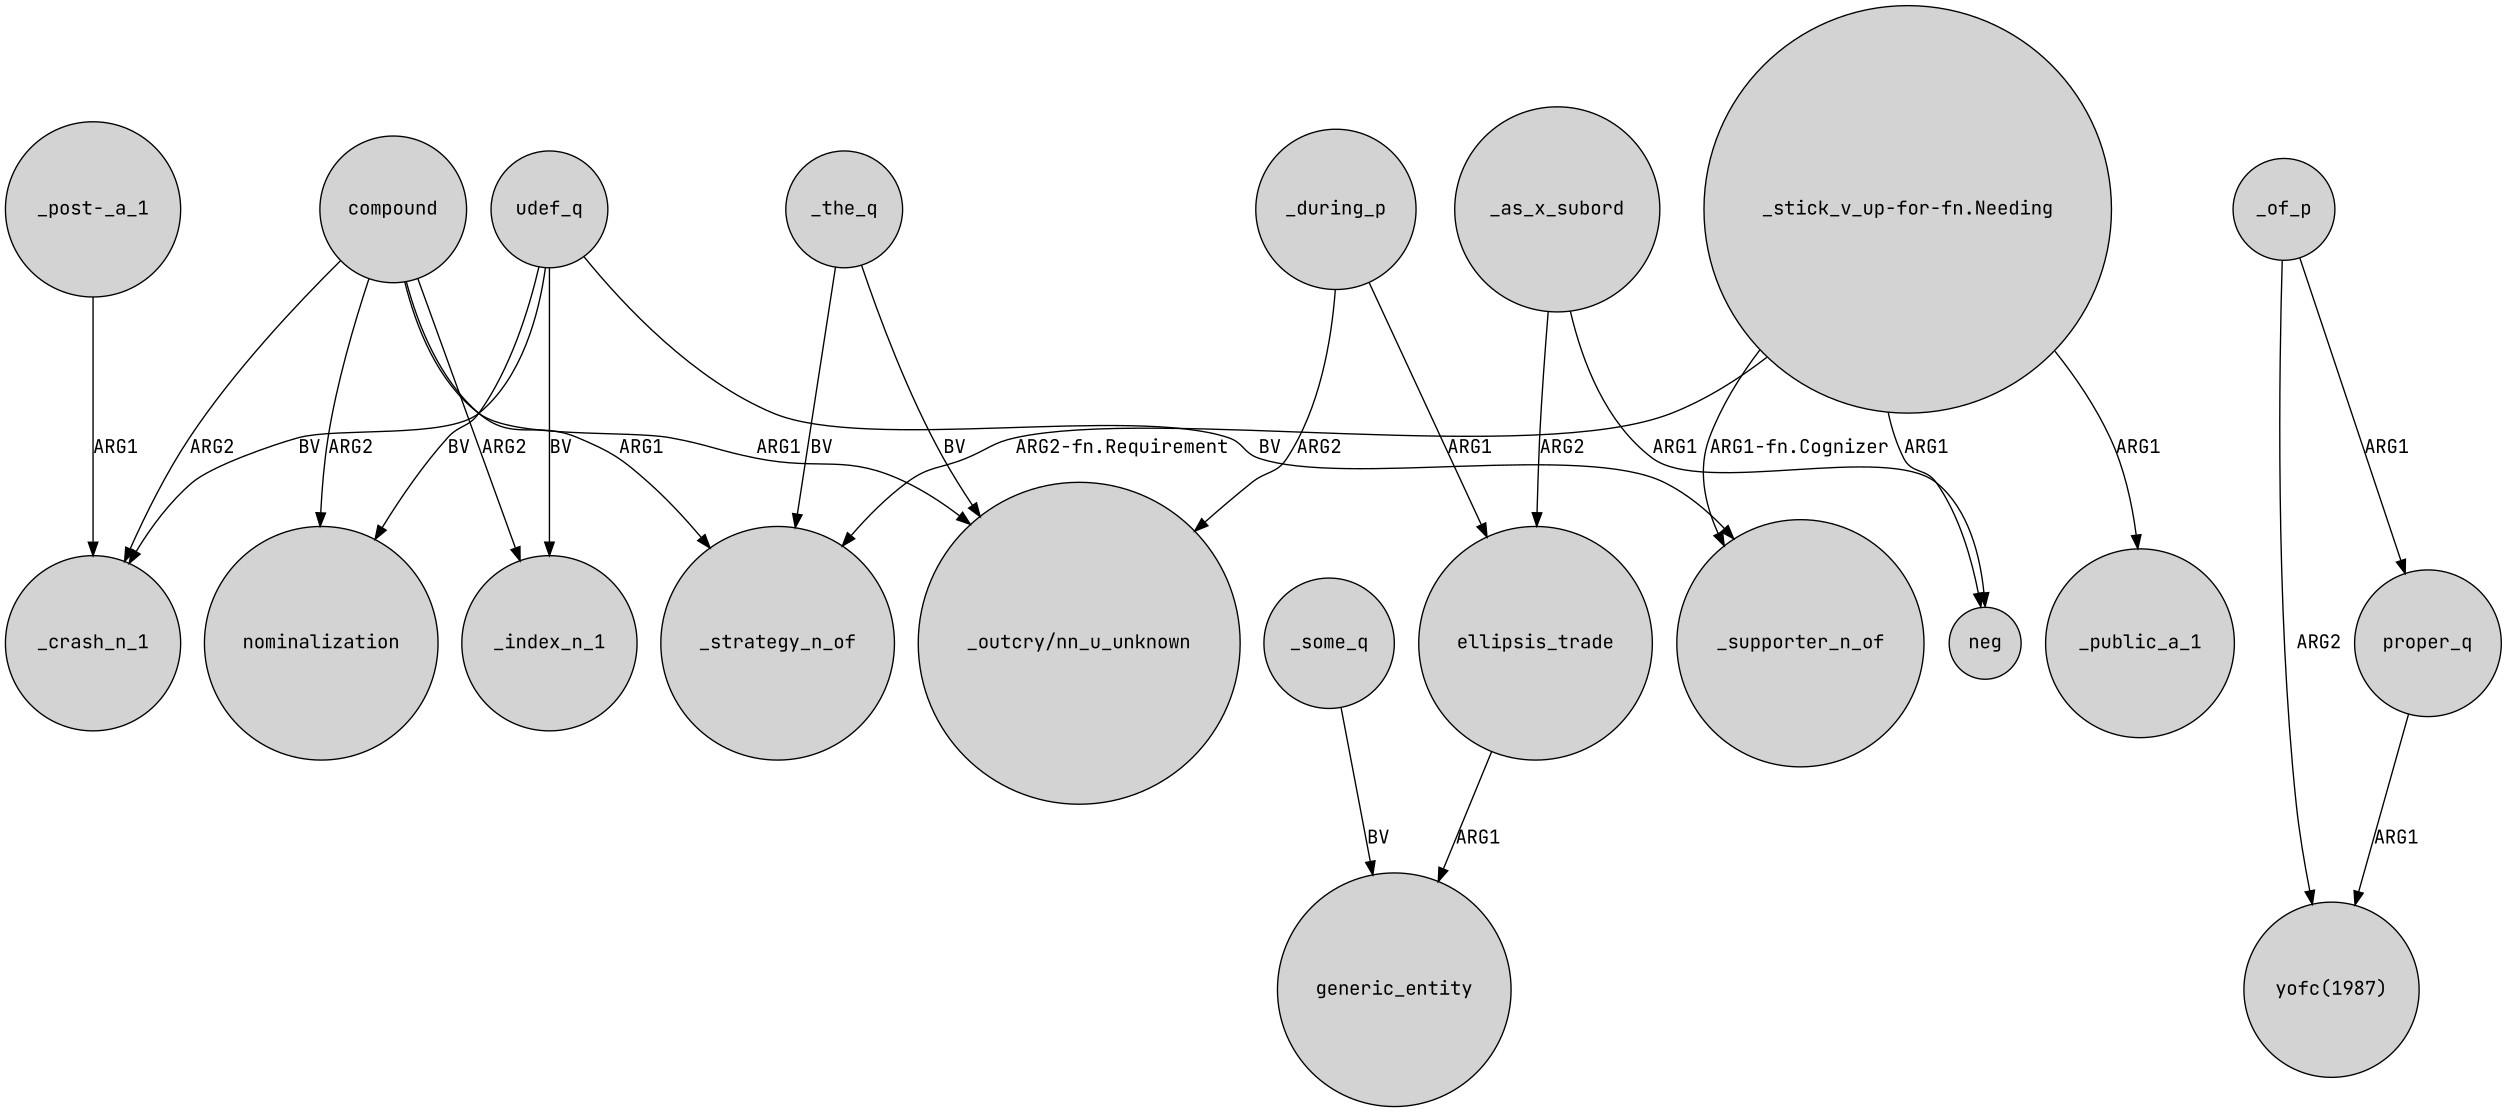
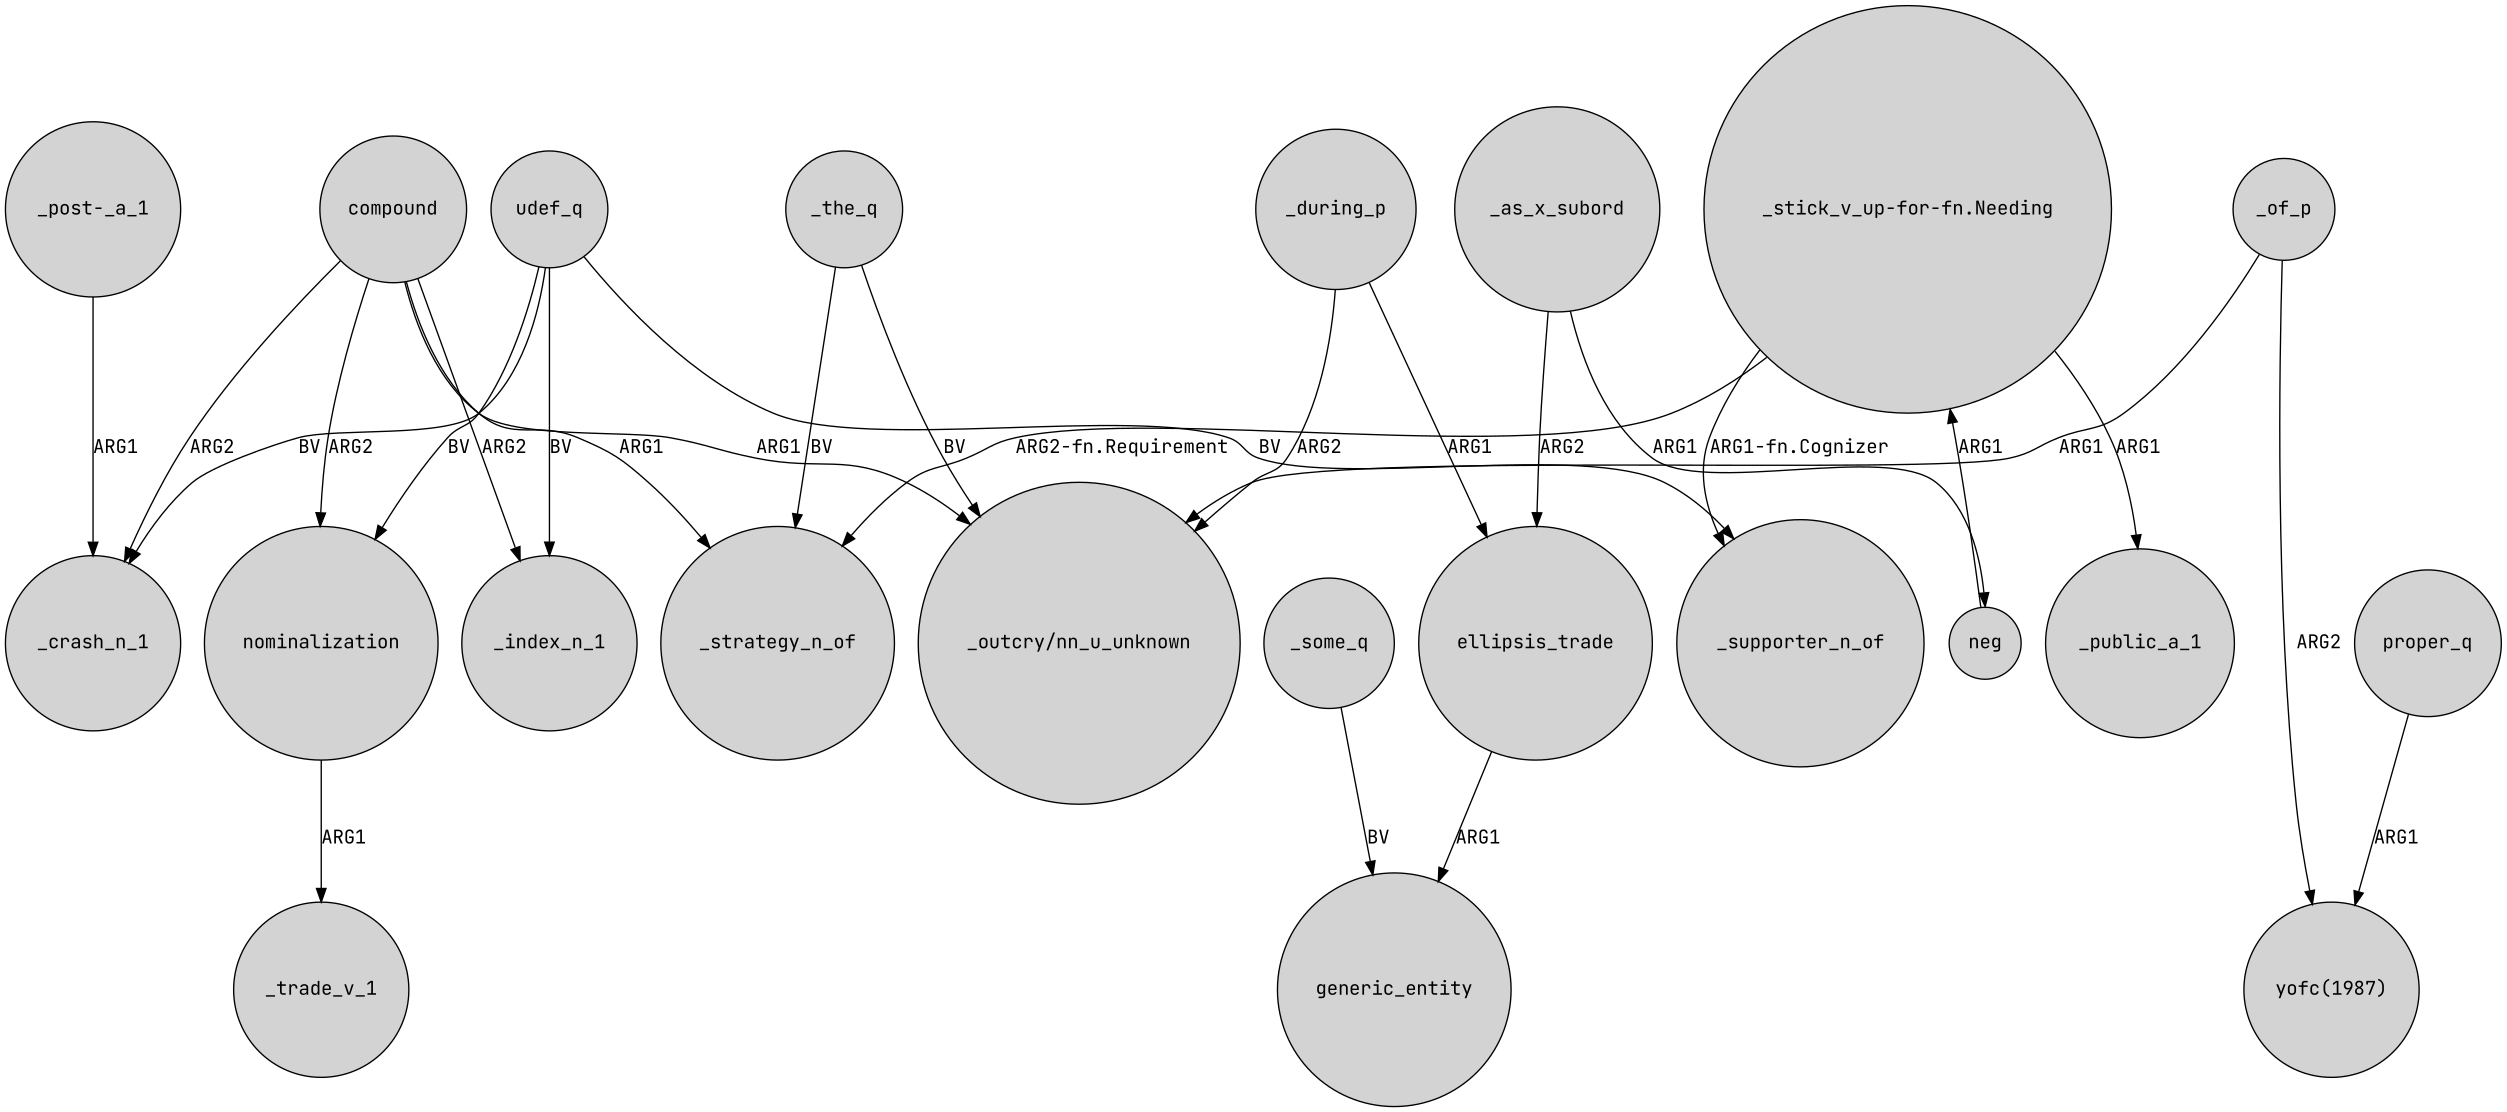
edge "_of_p" -> "proper_q": now "_of_p" -> "_outcry/nn_u_unknown"
edge "_stick_v_up-for-fn.Needing" -> "neg": reversed
node "_trade_v_1": added
